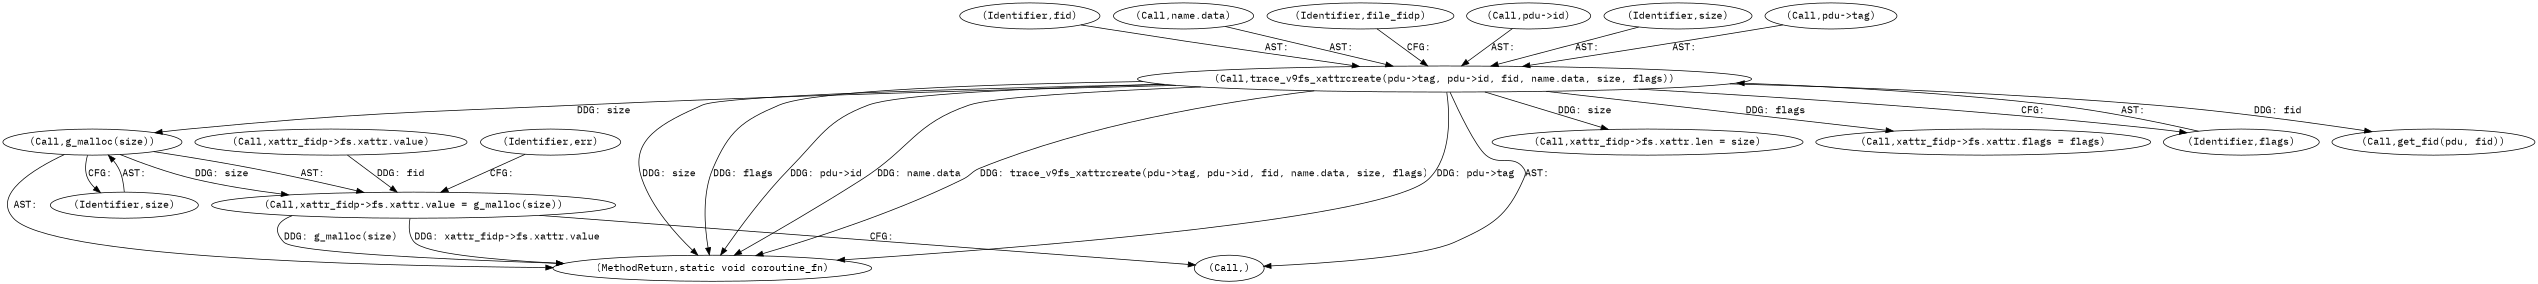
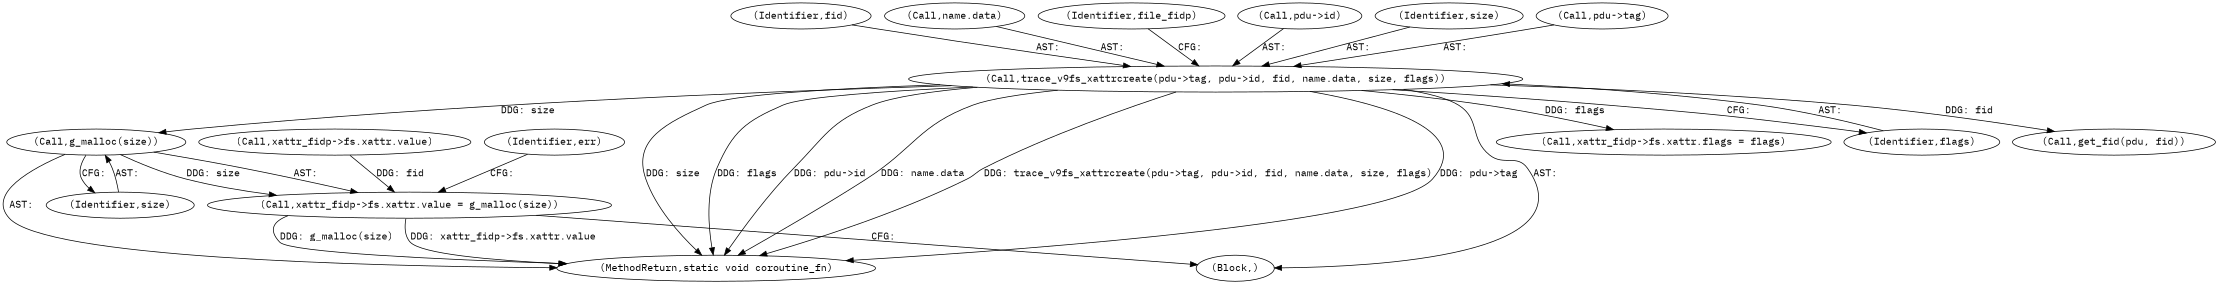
node "(Call,xattr_fidp->fs.xattr.len = size)": removed
node "(Call,)": label "(Call,)" -> "(Block,)"
